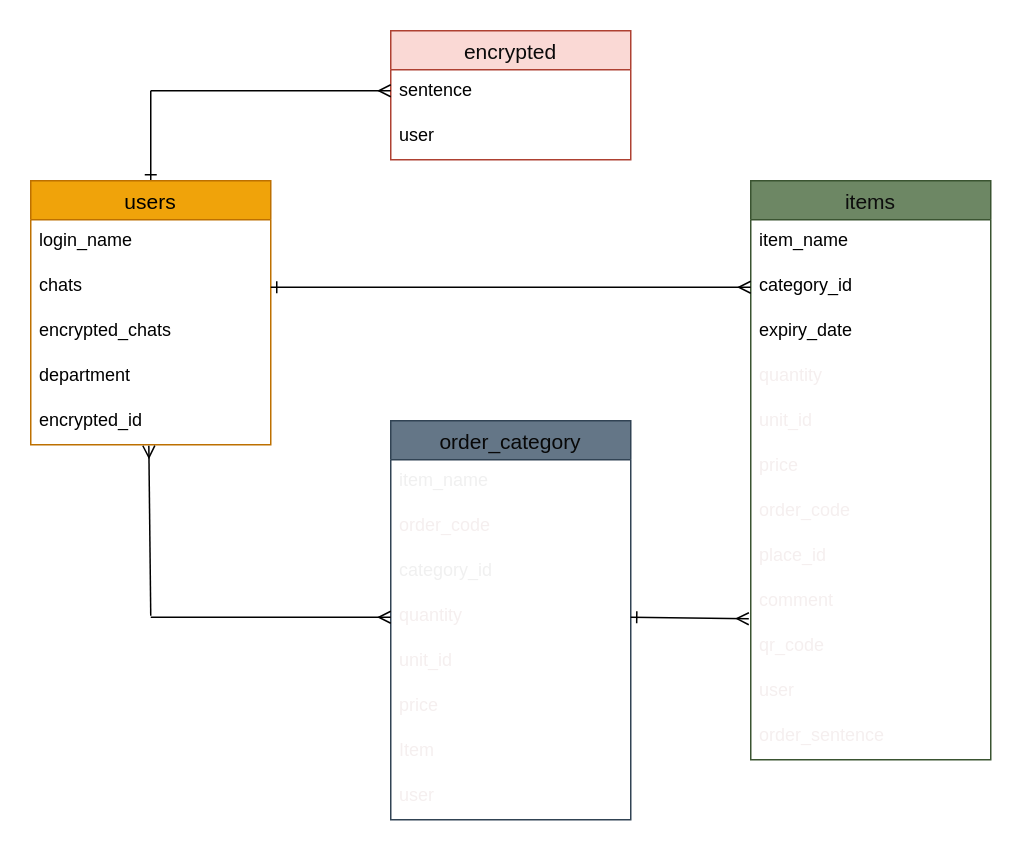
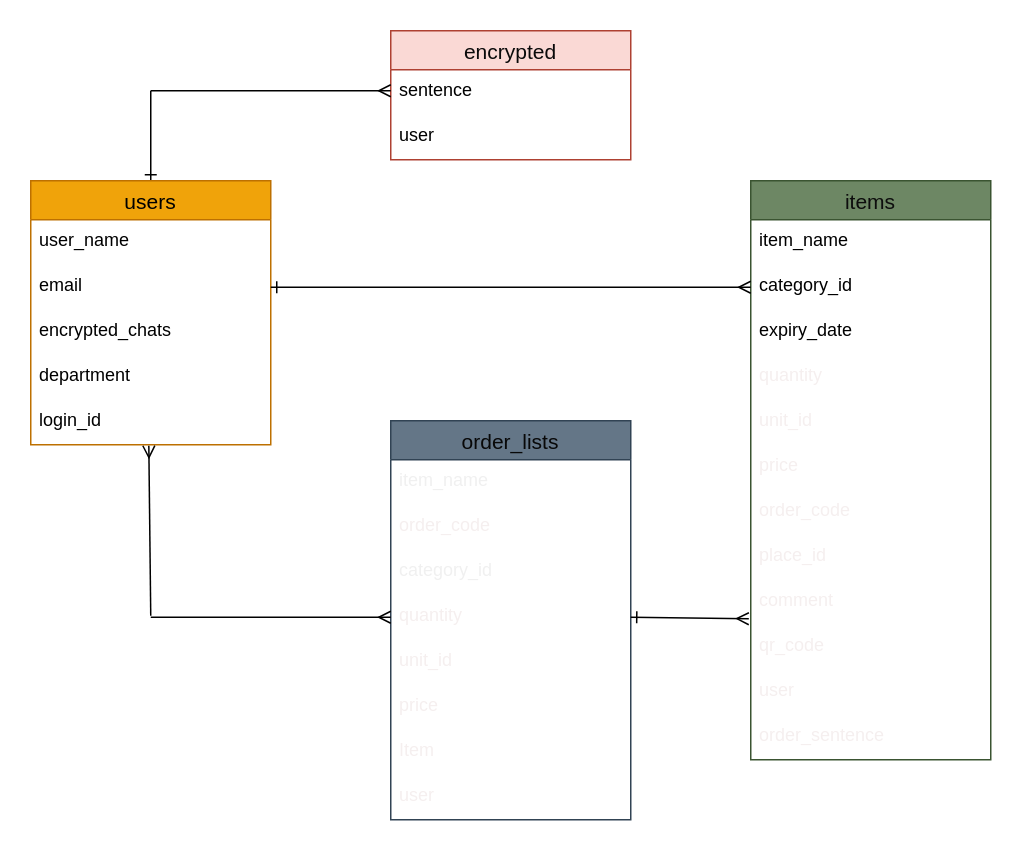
node "login_name": label "login_name" -> "user_name"
node "chats": label "chats" -> "email"
node "encrypted_id": label "encrypted_id" -> "login_id"
node "order_category": label "order_category" -> "order_lists"
